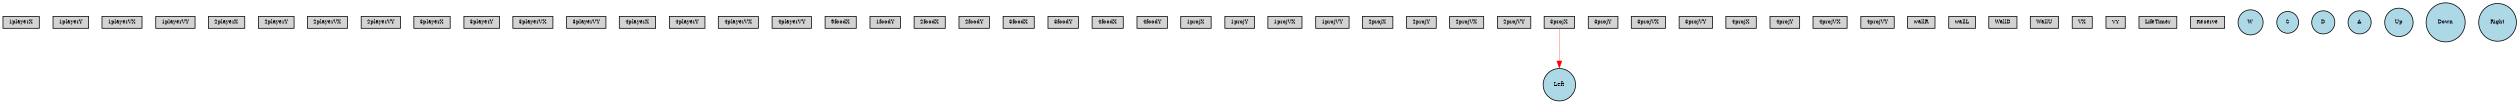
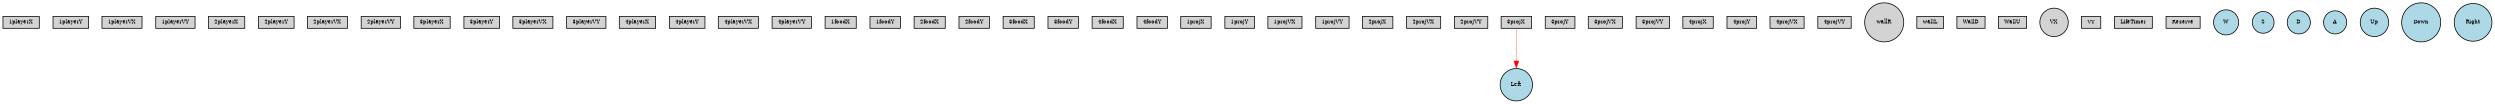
node "9foodX": label "9foodX" -> "1foodX"
node "2projY": removed
node "wallR": shape box -> circle
node "VX": shape box -> circle
